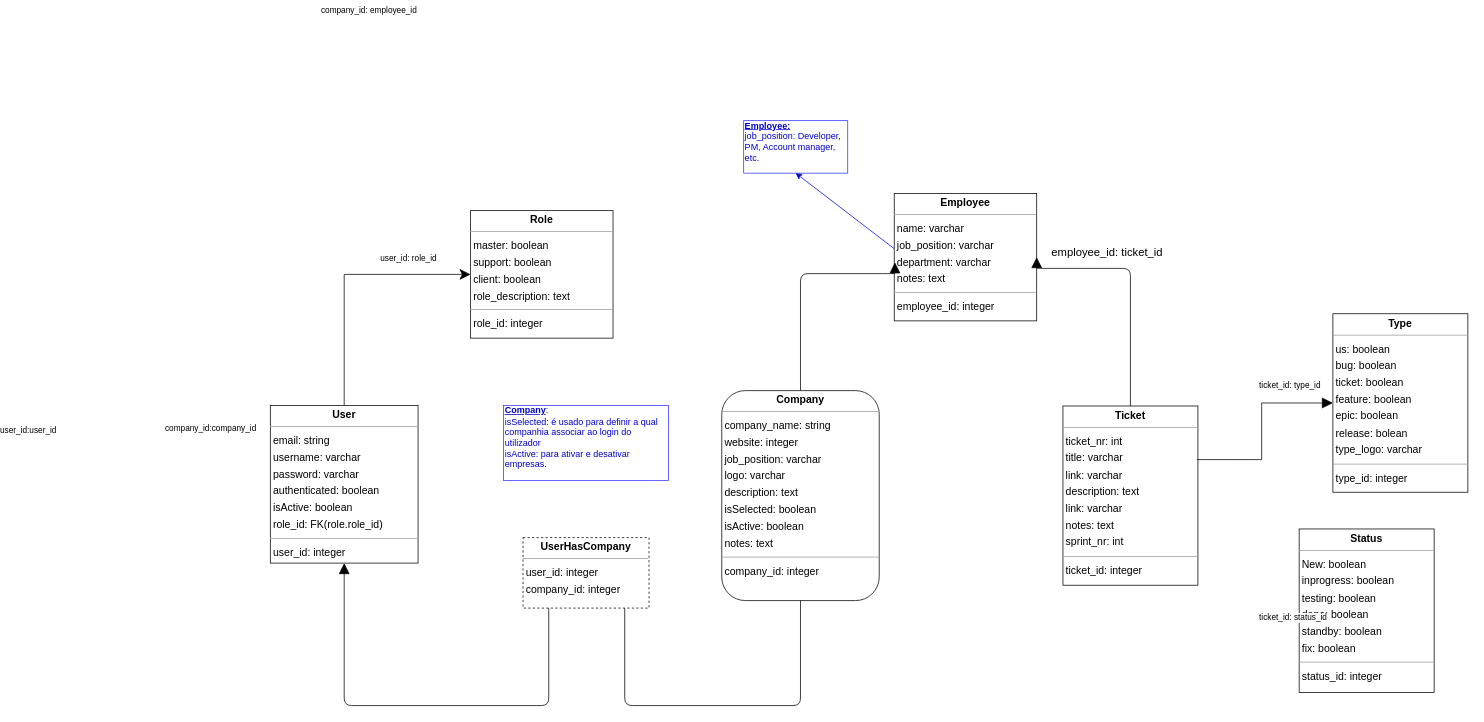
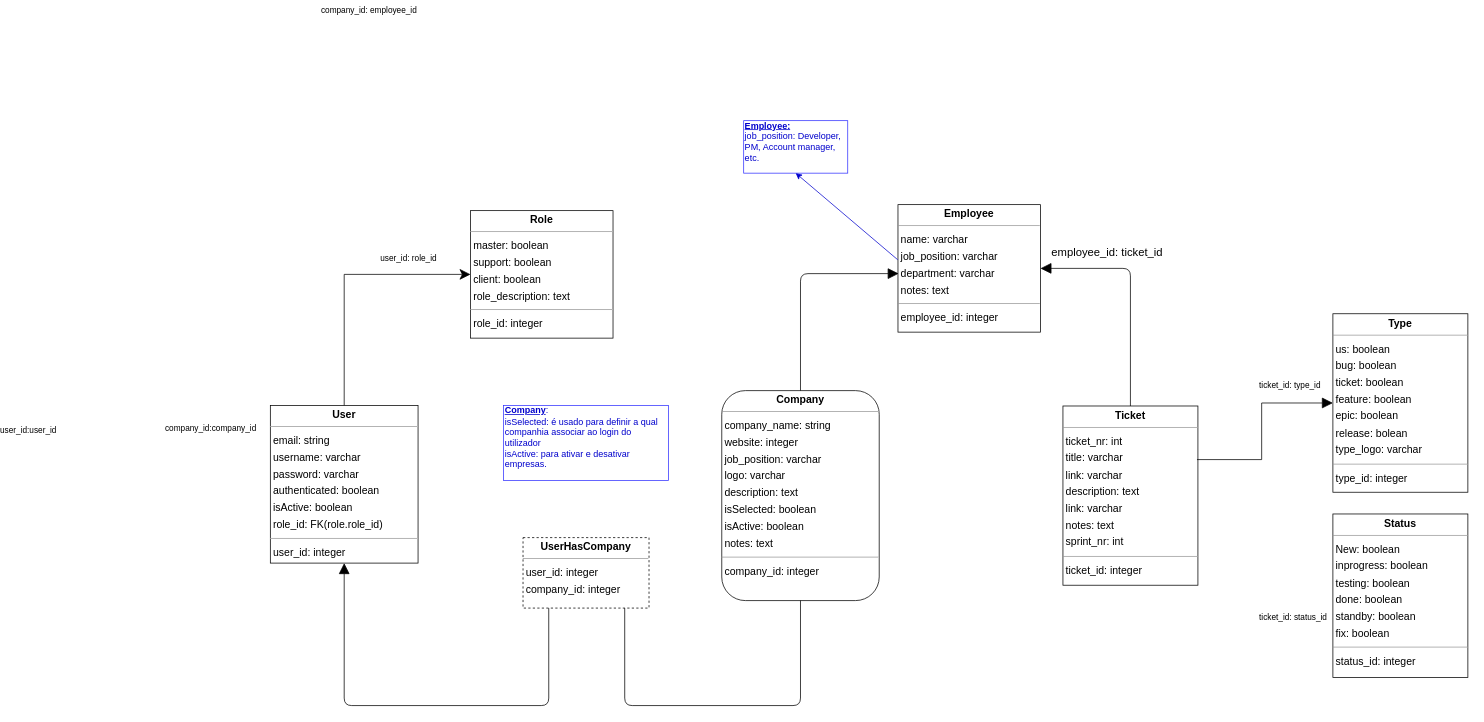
node "Employee name: varchar job_position: varchar department: varchar notes: text employee_id: integer": moved (966, 257) -> (969, 268)
node "Status New: boolean inprogress: boolean testing: boolean done: boolean standby: boolean fix: boolean status_id: integer": moved (1367, 611) -> (1401, 596)
